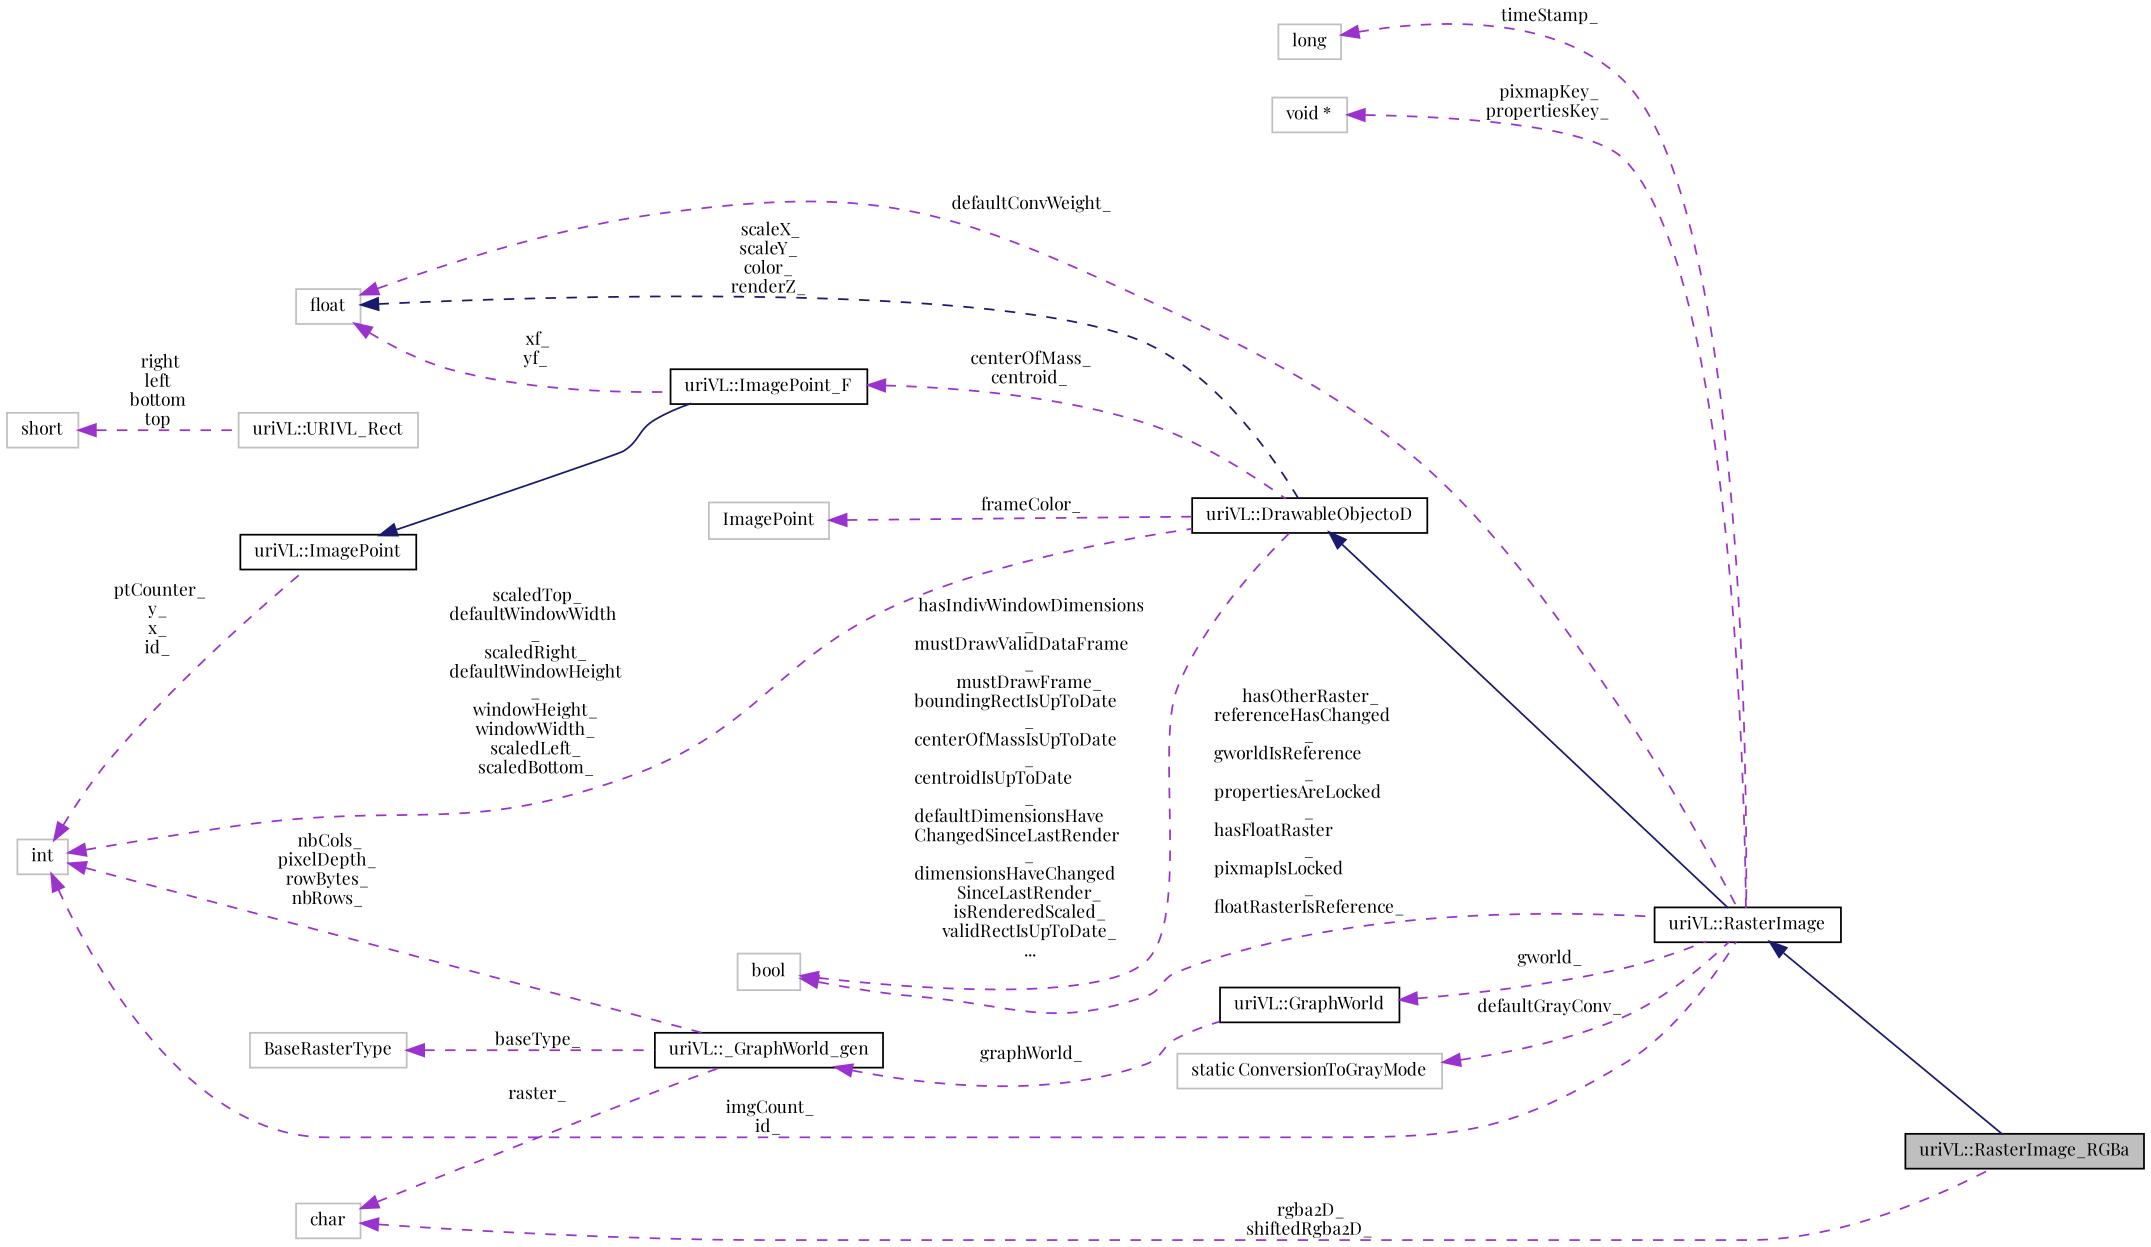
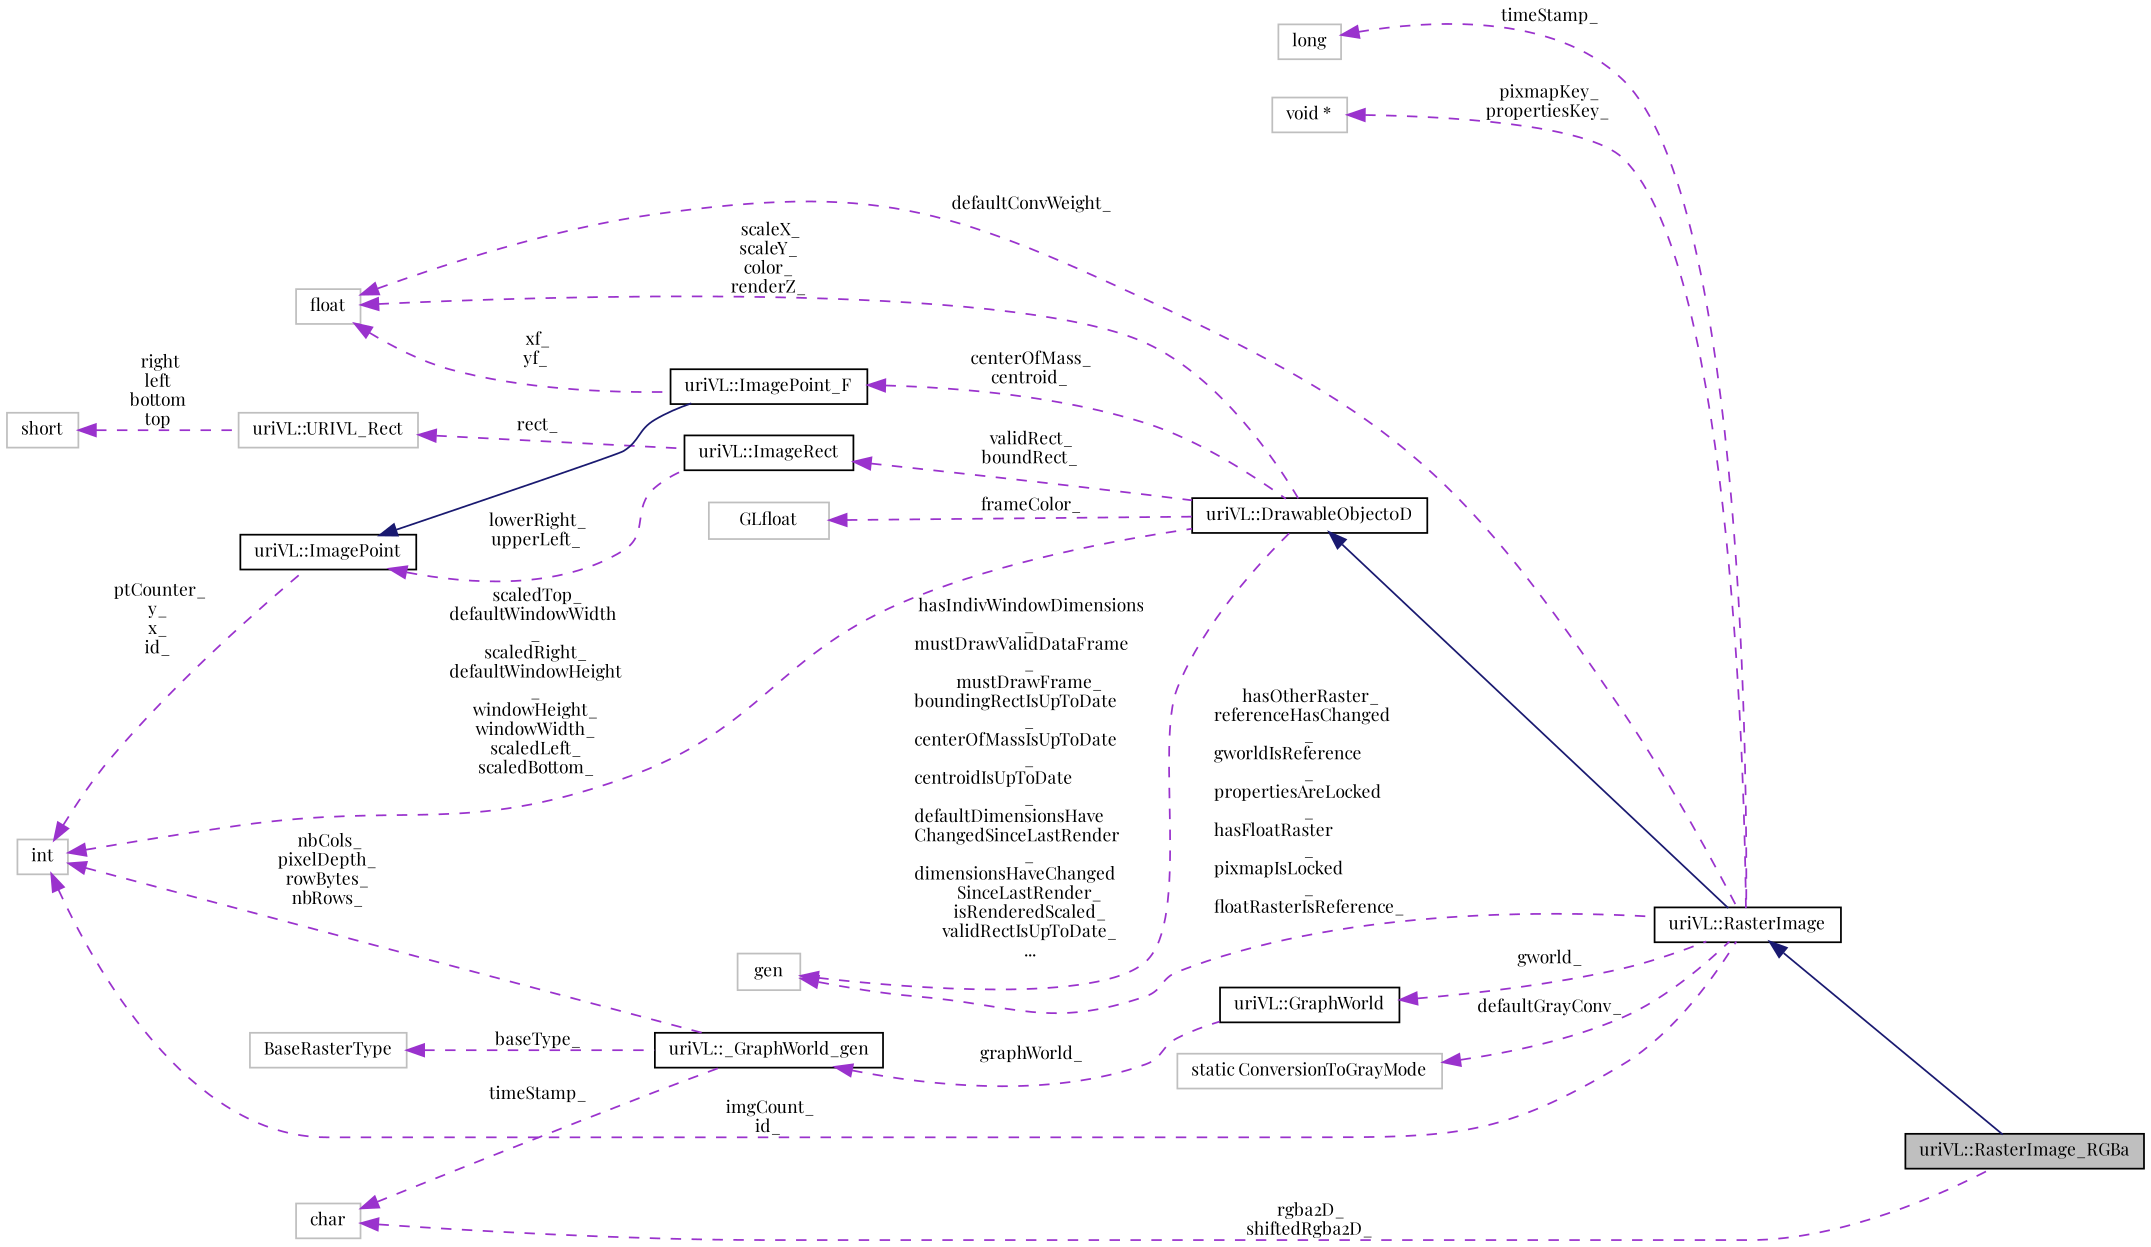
edge "uriVL::DrawableObject0D" -> "float": color midnightblue -> darkorchid3
node "uriVL::ImageRect": added
node "ImagePoint": label "ImagePoint" -> "GLfloat"
node "bool": label "bool" -> "gen"
edge "uriVL::_GraphWorld_gen" -> "char": label " raster_" -> " timeStamp_"
